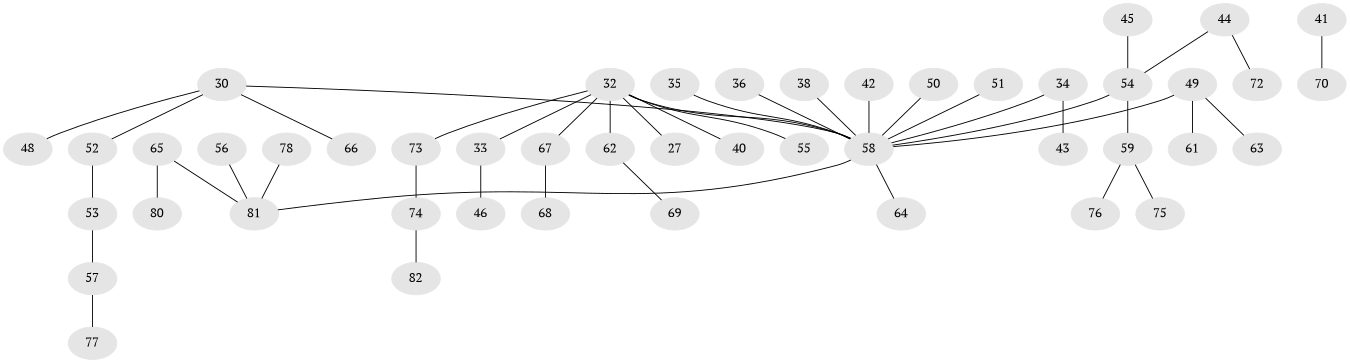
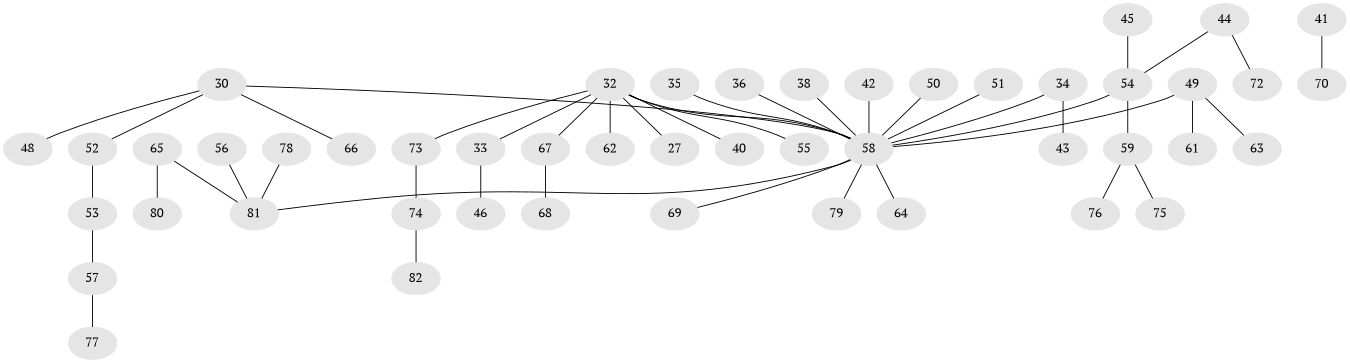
edge "62" -- "69": now "58" -- "69"
node "79": added
